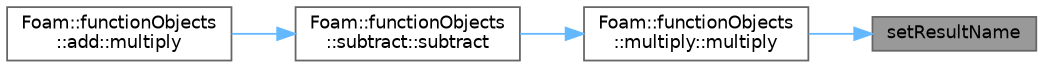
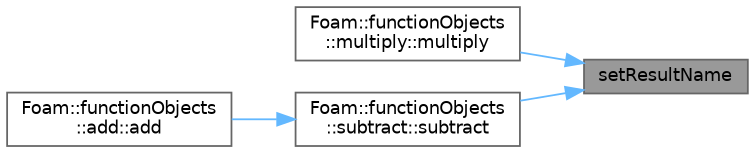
node "Foam::functionObjects ::add::multiply": label "Foam::functionObjects ::add::multiply" -> "Foam::functionObjects ::add::add"
edge "Foam::functionObjects ::subtract::subtract" -> "Foam::functionObjects ::multiply::multiply": now "Foam::functionObjects ::subtract::subtract" -> "setResultName"
